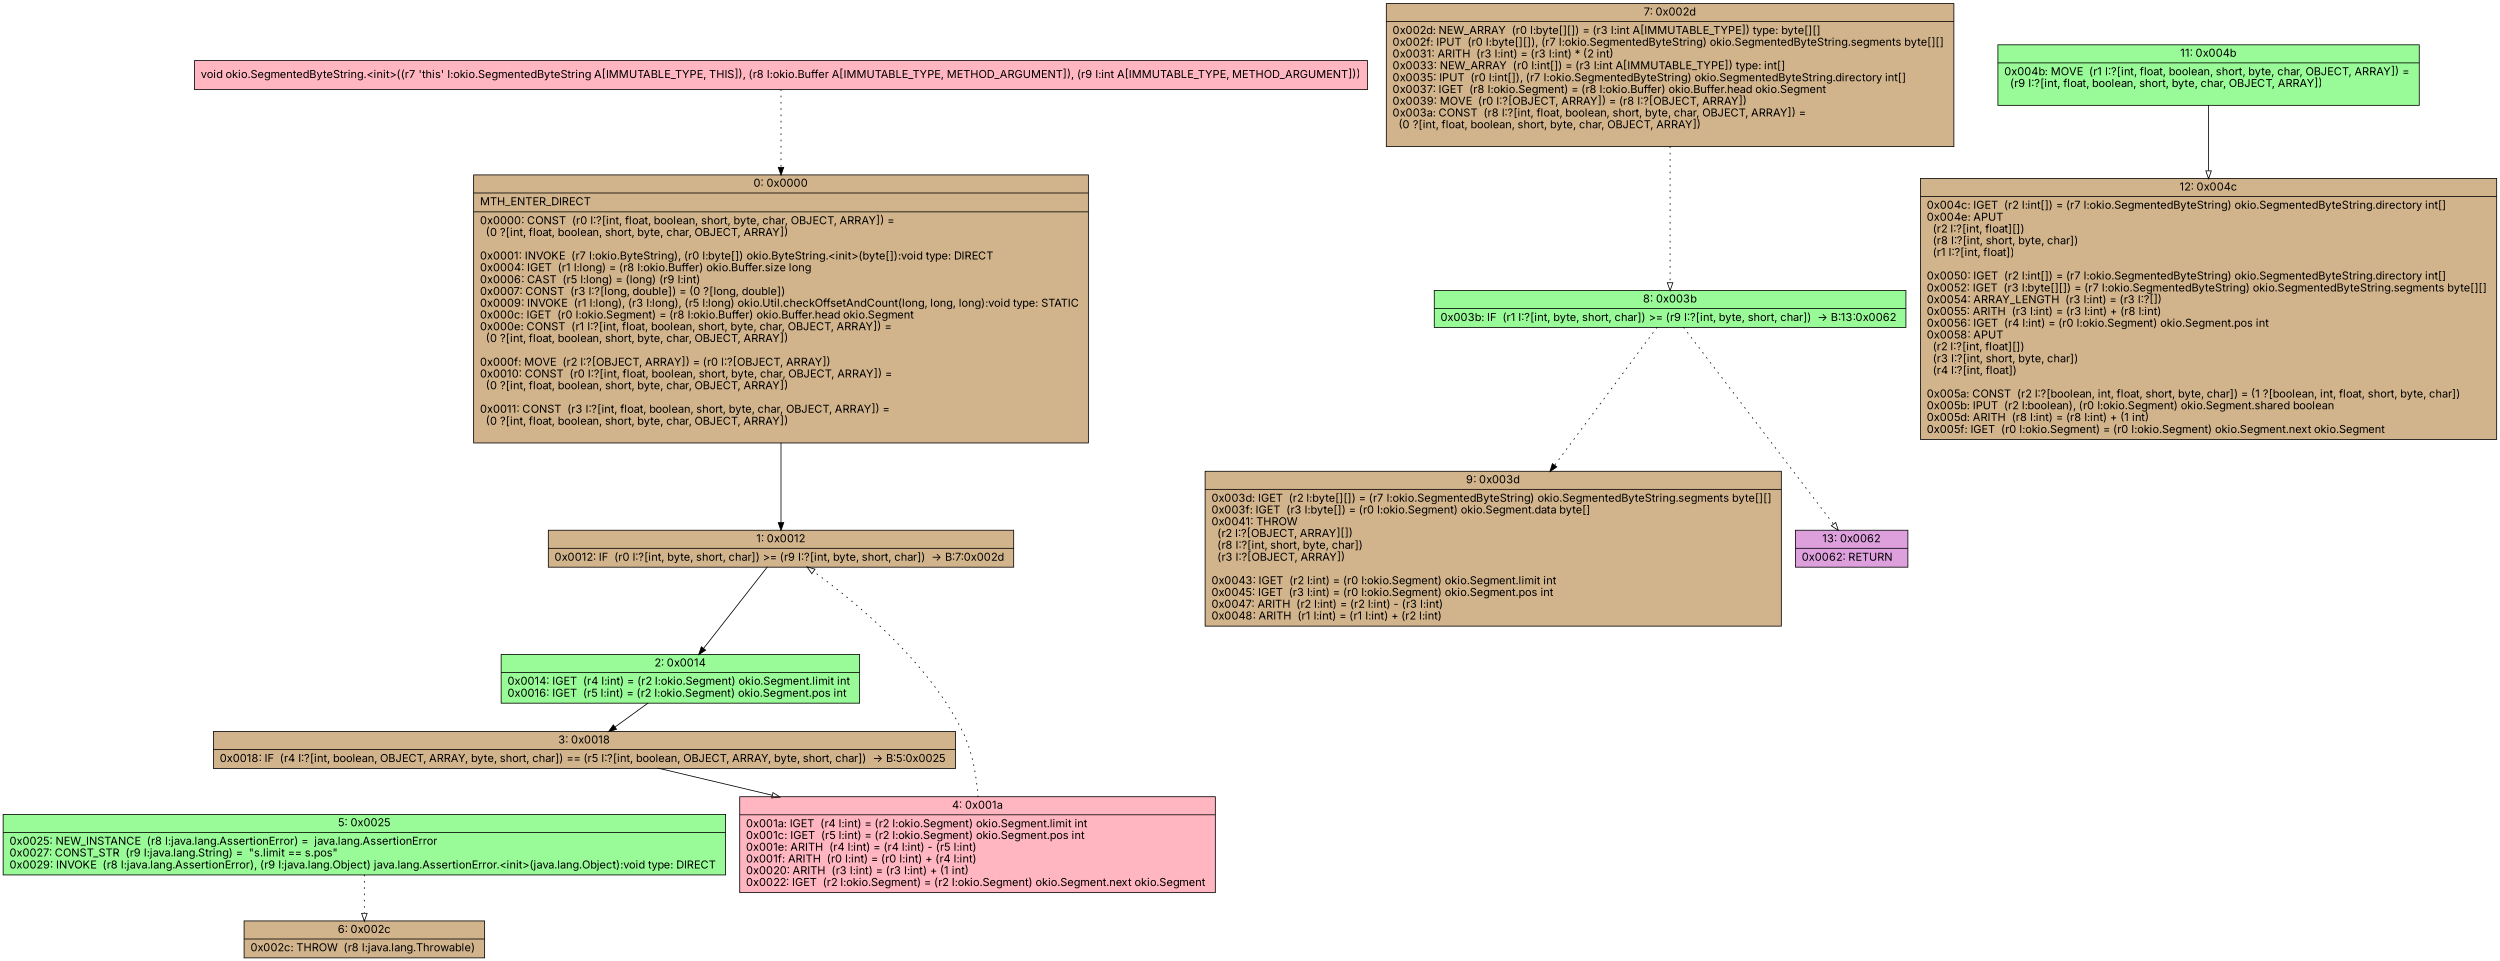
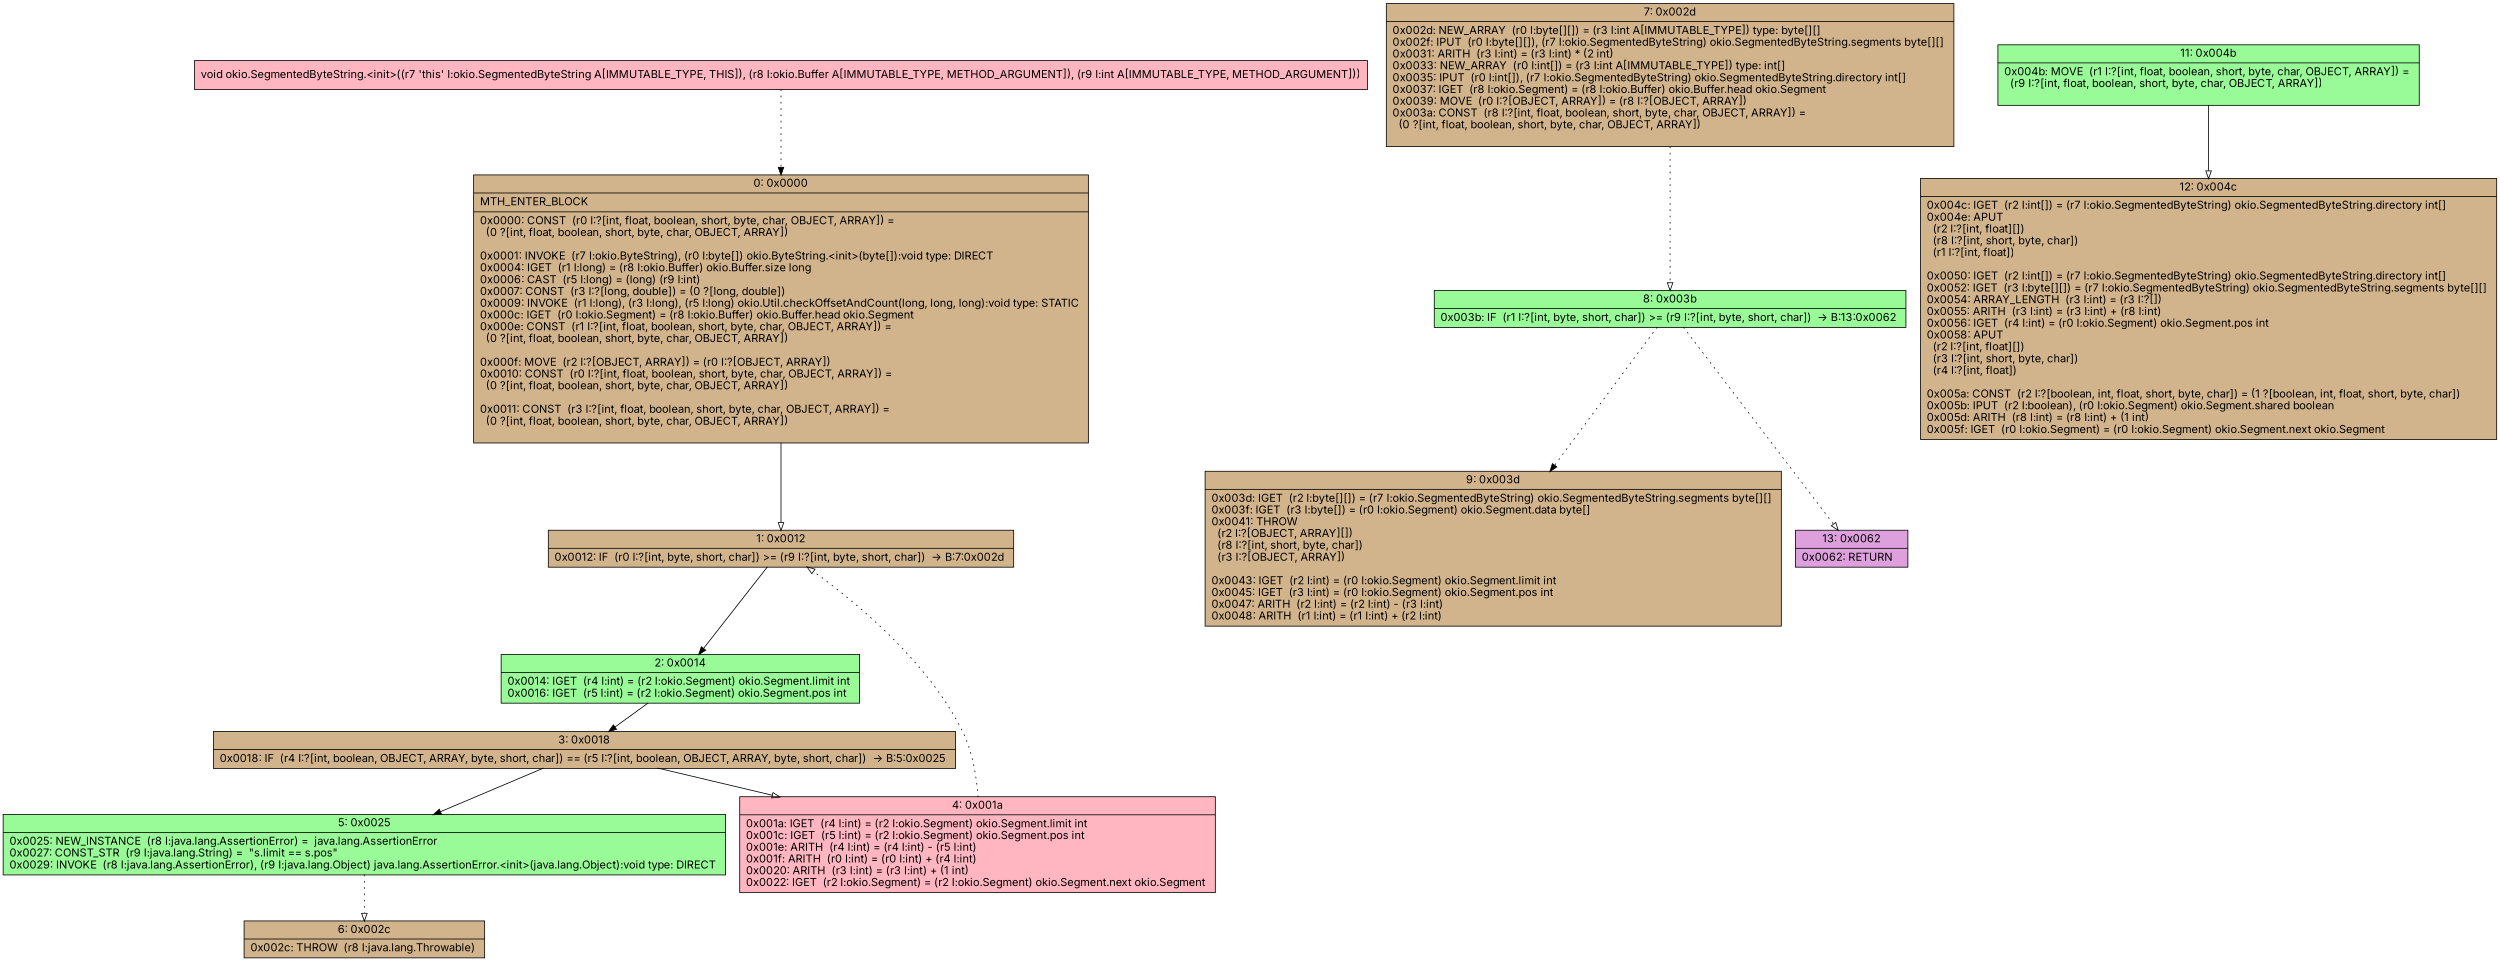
node "0: 0x0000": text "MTH_ENTER_DIRECT" -> "MTH_ENTER_BLOCK"
edge "0: 0x0000" -> "1: 0x0012": arrowhead normal -> onormal
edge "3: 0x0018" -> "5: 0x0025": added
